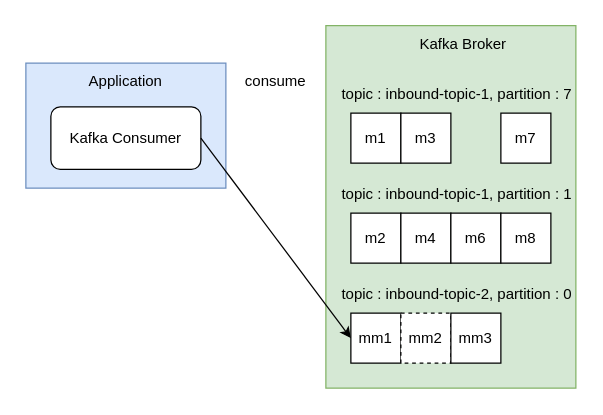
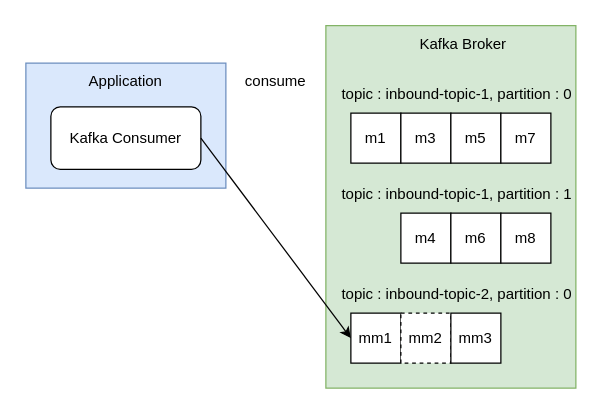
node "topic : inbound-topic-1, partition : 7": label "topic : inbound-topic-1, partition : 7" -> "topic : inbound-topic-1, partition : 0"
node "m5": added
node "m2": removed
